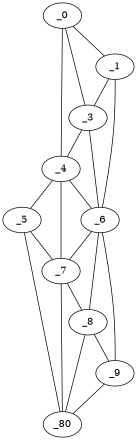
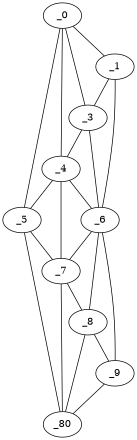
edge "_0" -- "_5": added
